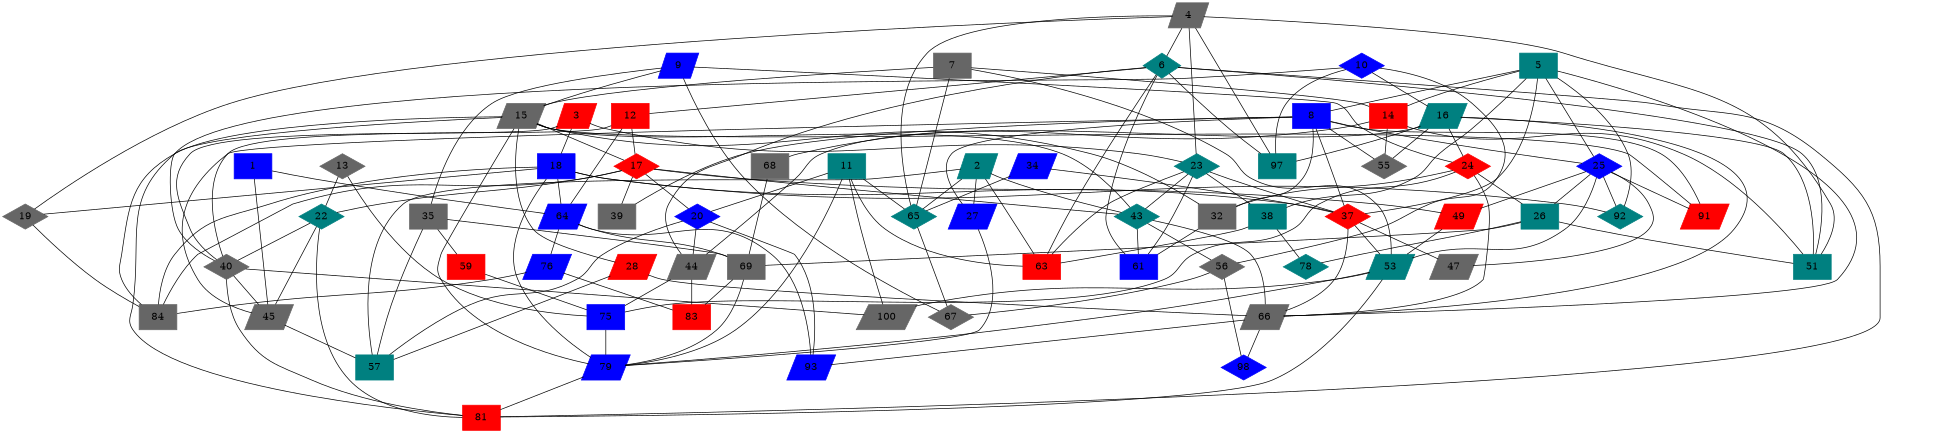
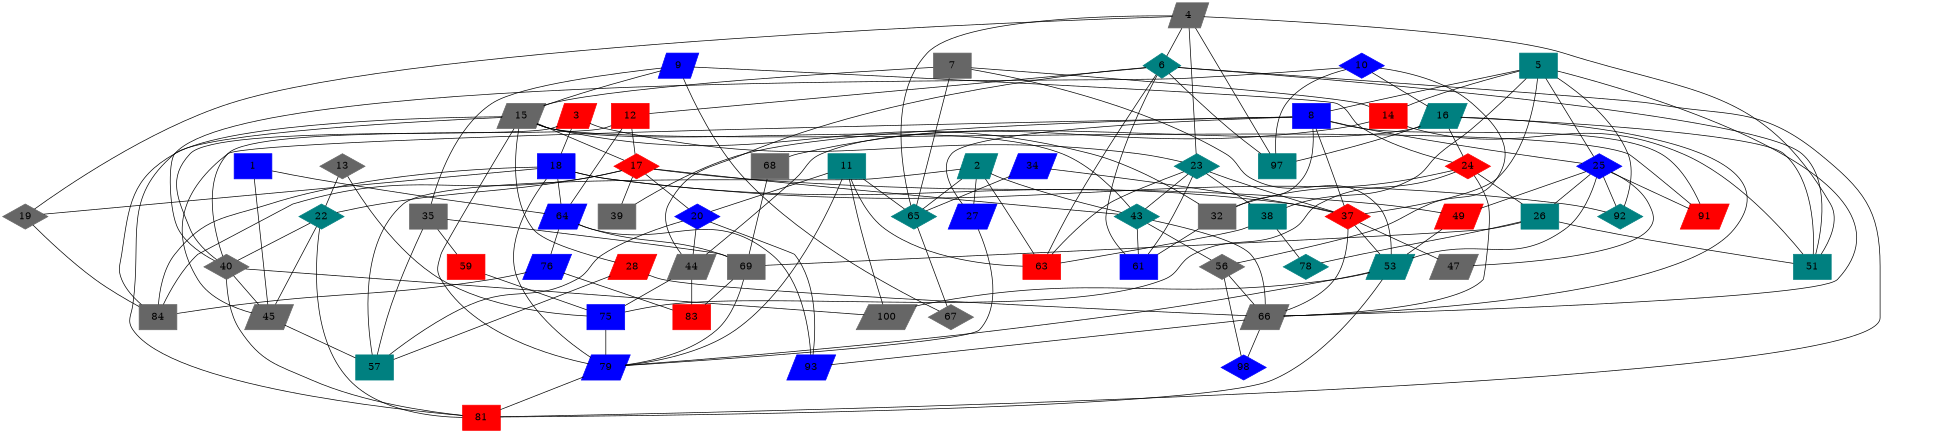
node "55": removed
edge "56" -- "67": now "56" -- "66"
